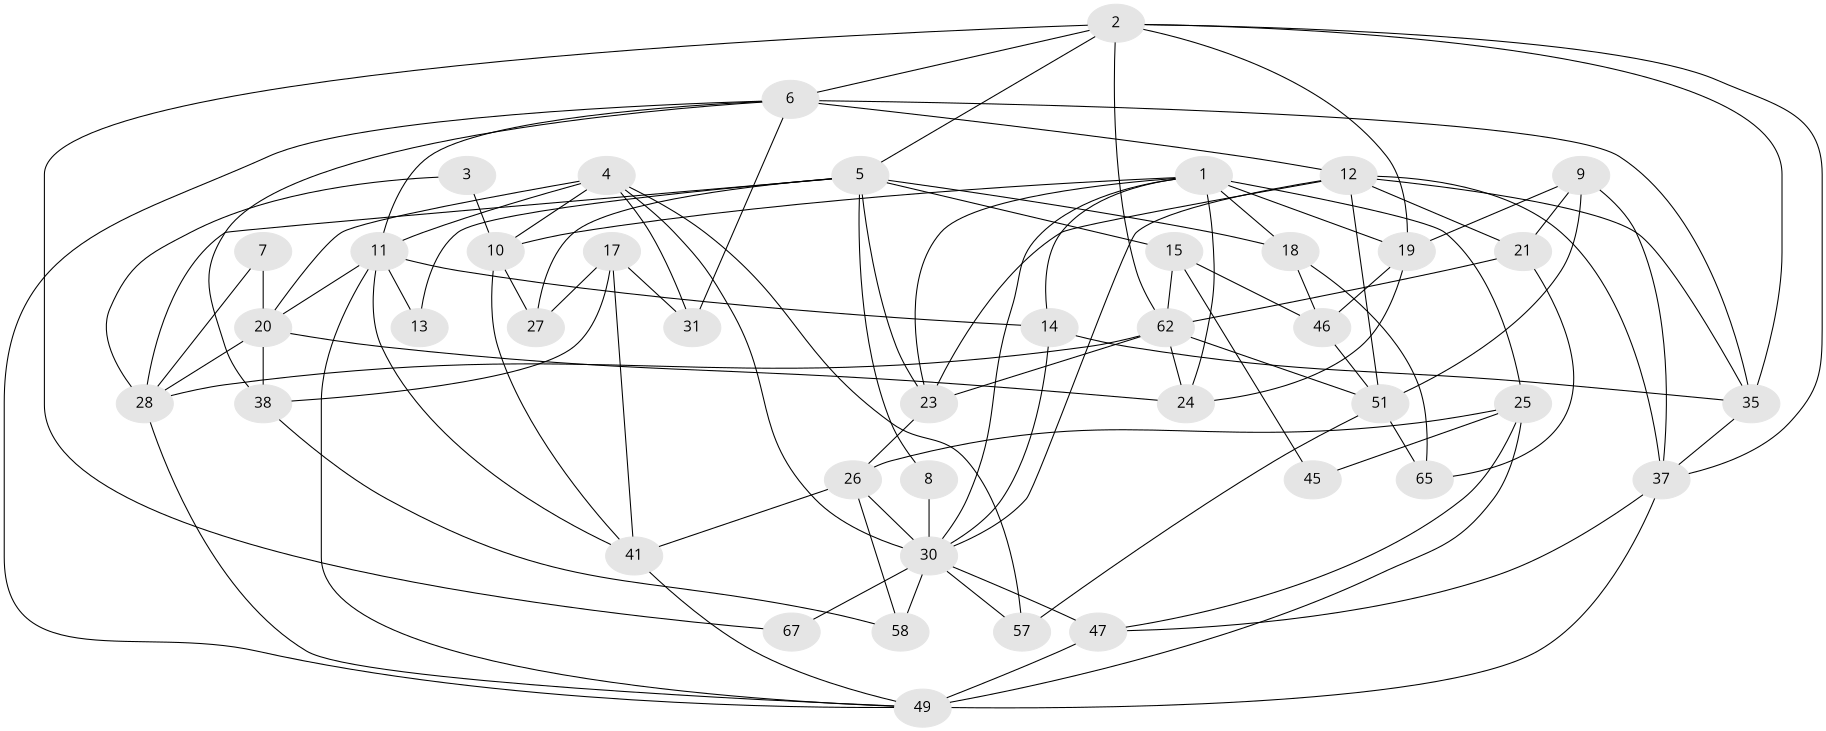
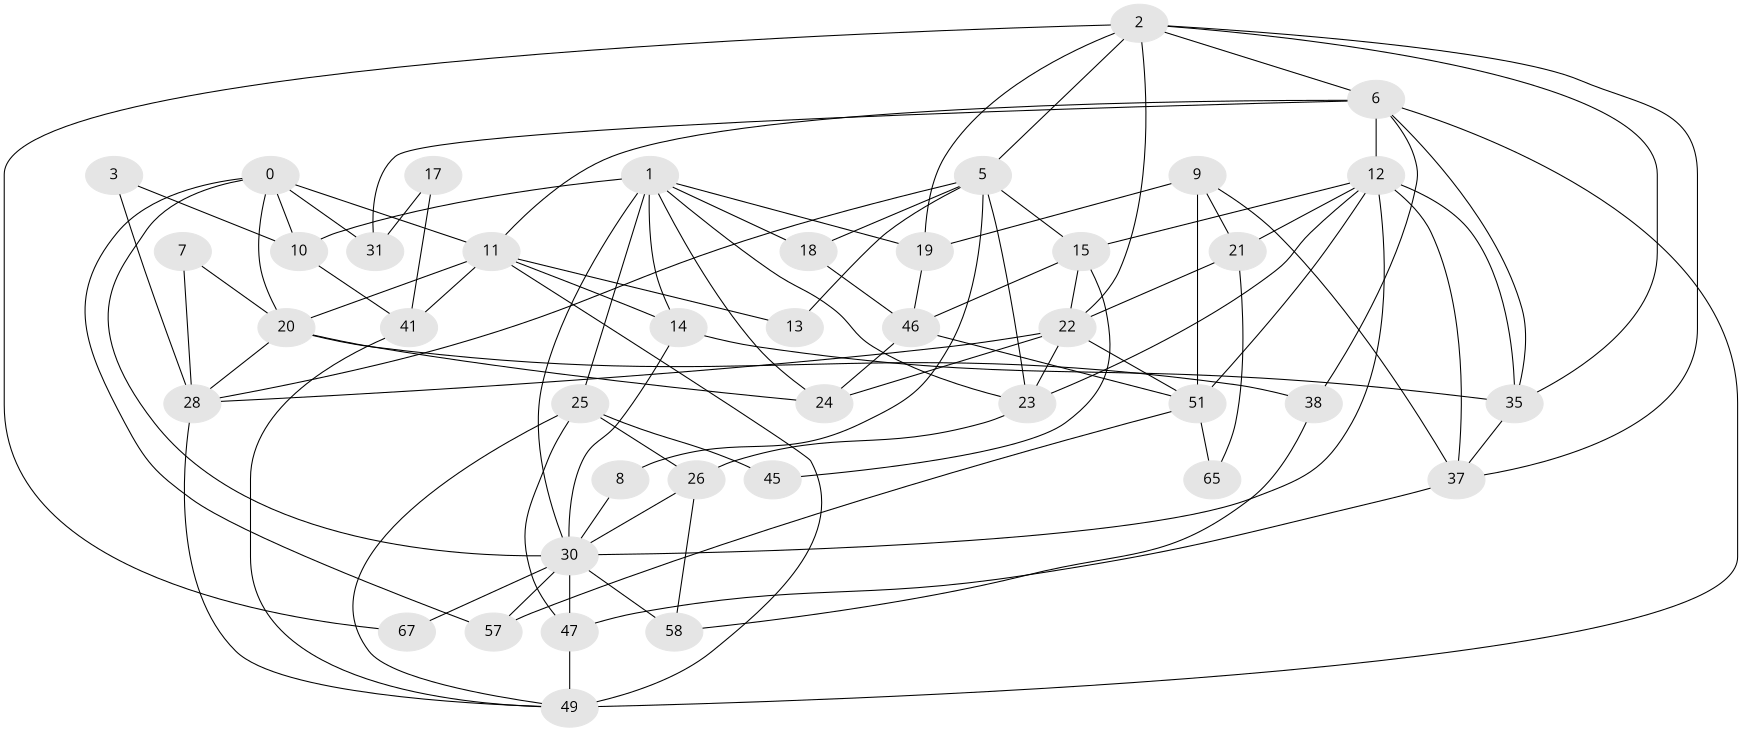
node "4": label "4" -> "0"
edge "12" -- "15": added
node "27": removed
node "62": label "62" -> "22"
edge "18" -- "65": removed
edge "19" -- "24": now "46" -- "24"
edge "17" -- "38": removed
edge "26" -- "41": removed
edge "37" -- "49": removed
